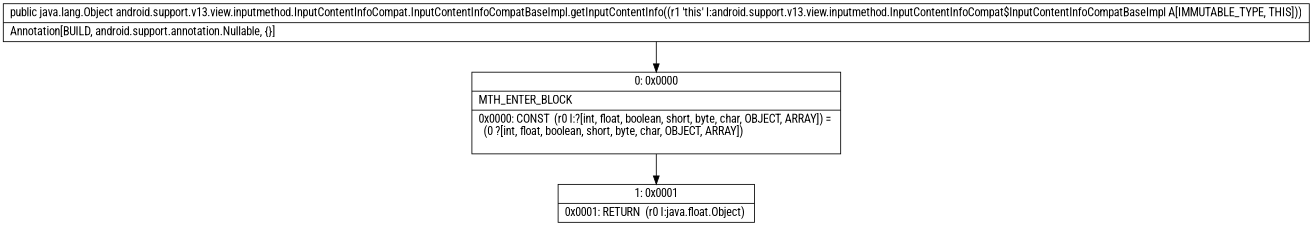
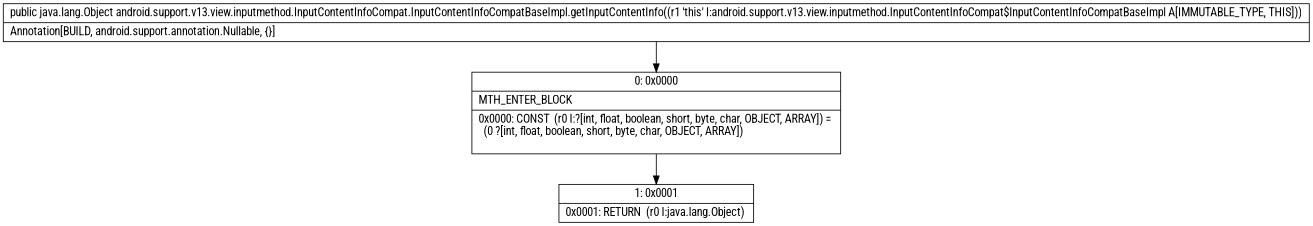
node "1: 0x0001": text "0x0001: RETURN  (r0 I:java.float.Object)" -> "0x0001: RETURN  (r0 I:java.lang.Object)"
